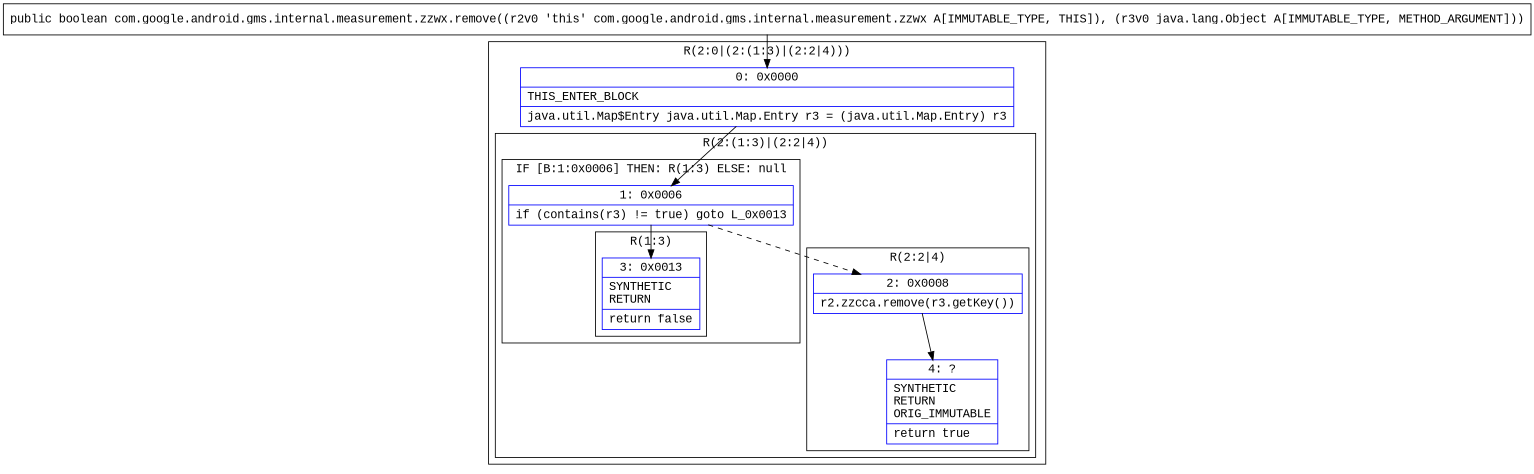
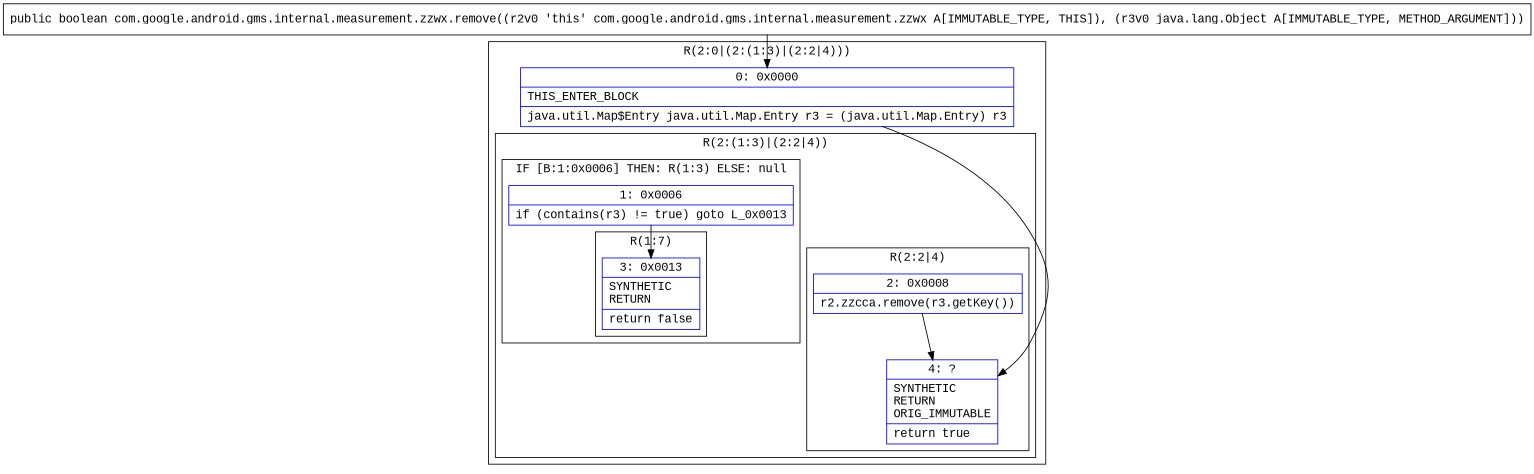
edge "0: 0x0000" -> "1: 0x0006": now "0: 0x0000" -> "4: ?"
cluster "R(1:3)": label "R(1:3)" -> "R(1:7)"
edge "1: 0x0006" -> "2: 0x0008": removed
